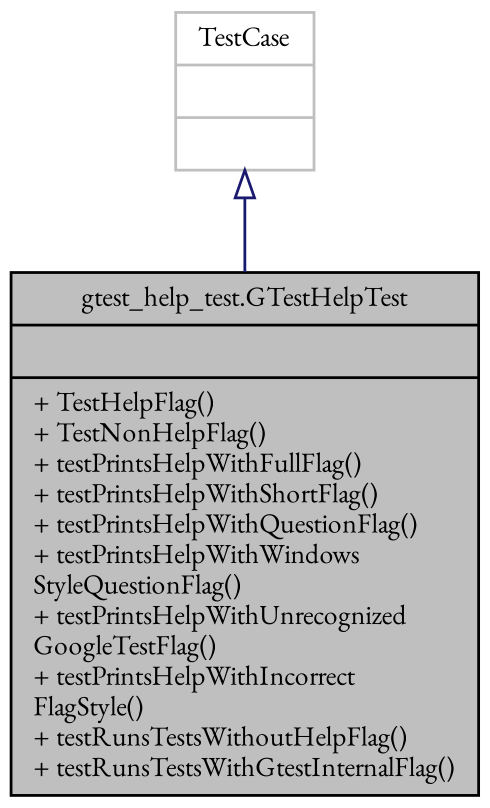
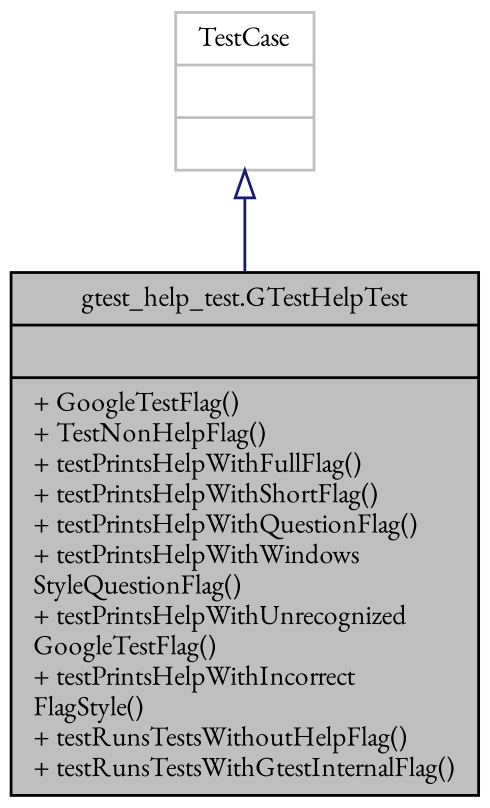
node "gtest_help_test.GTestHelpTest": text "+ TestHelpFlag()" -> "+ GoogleTestFlag()"
